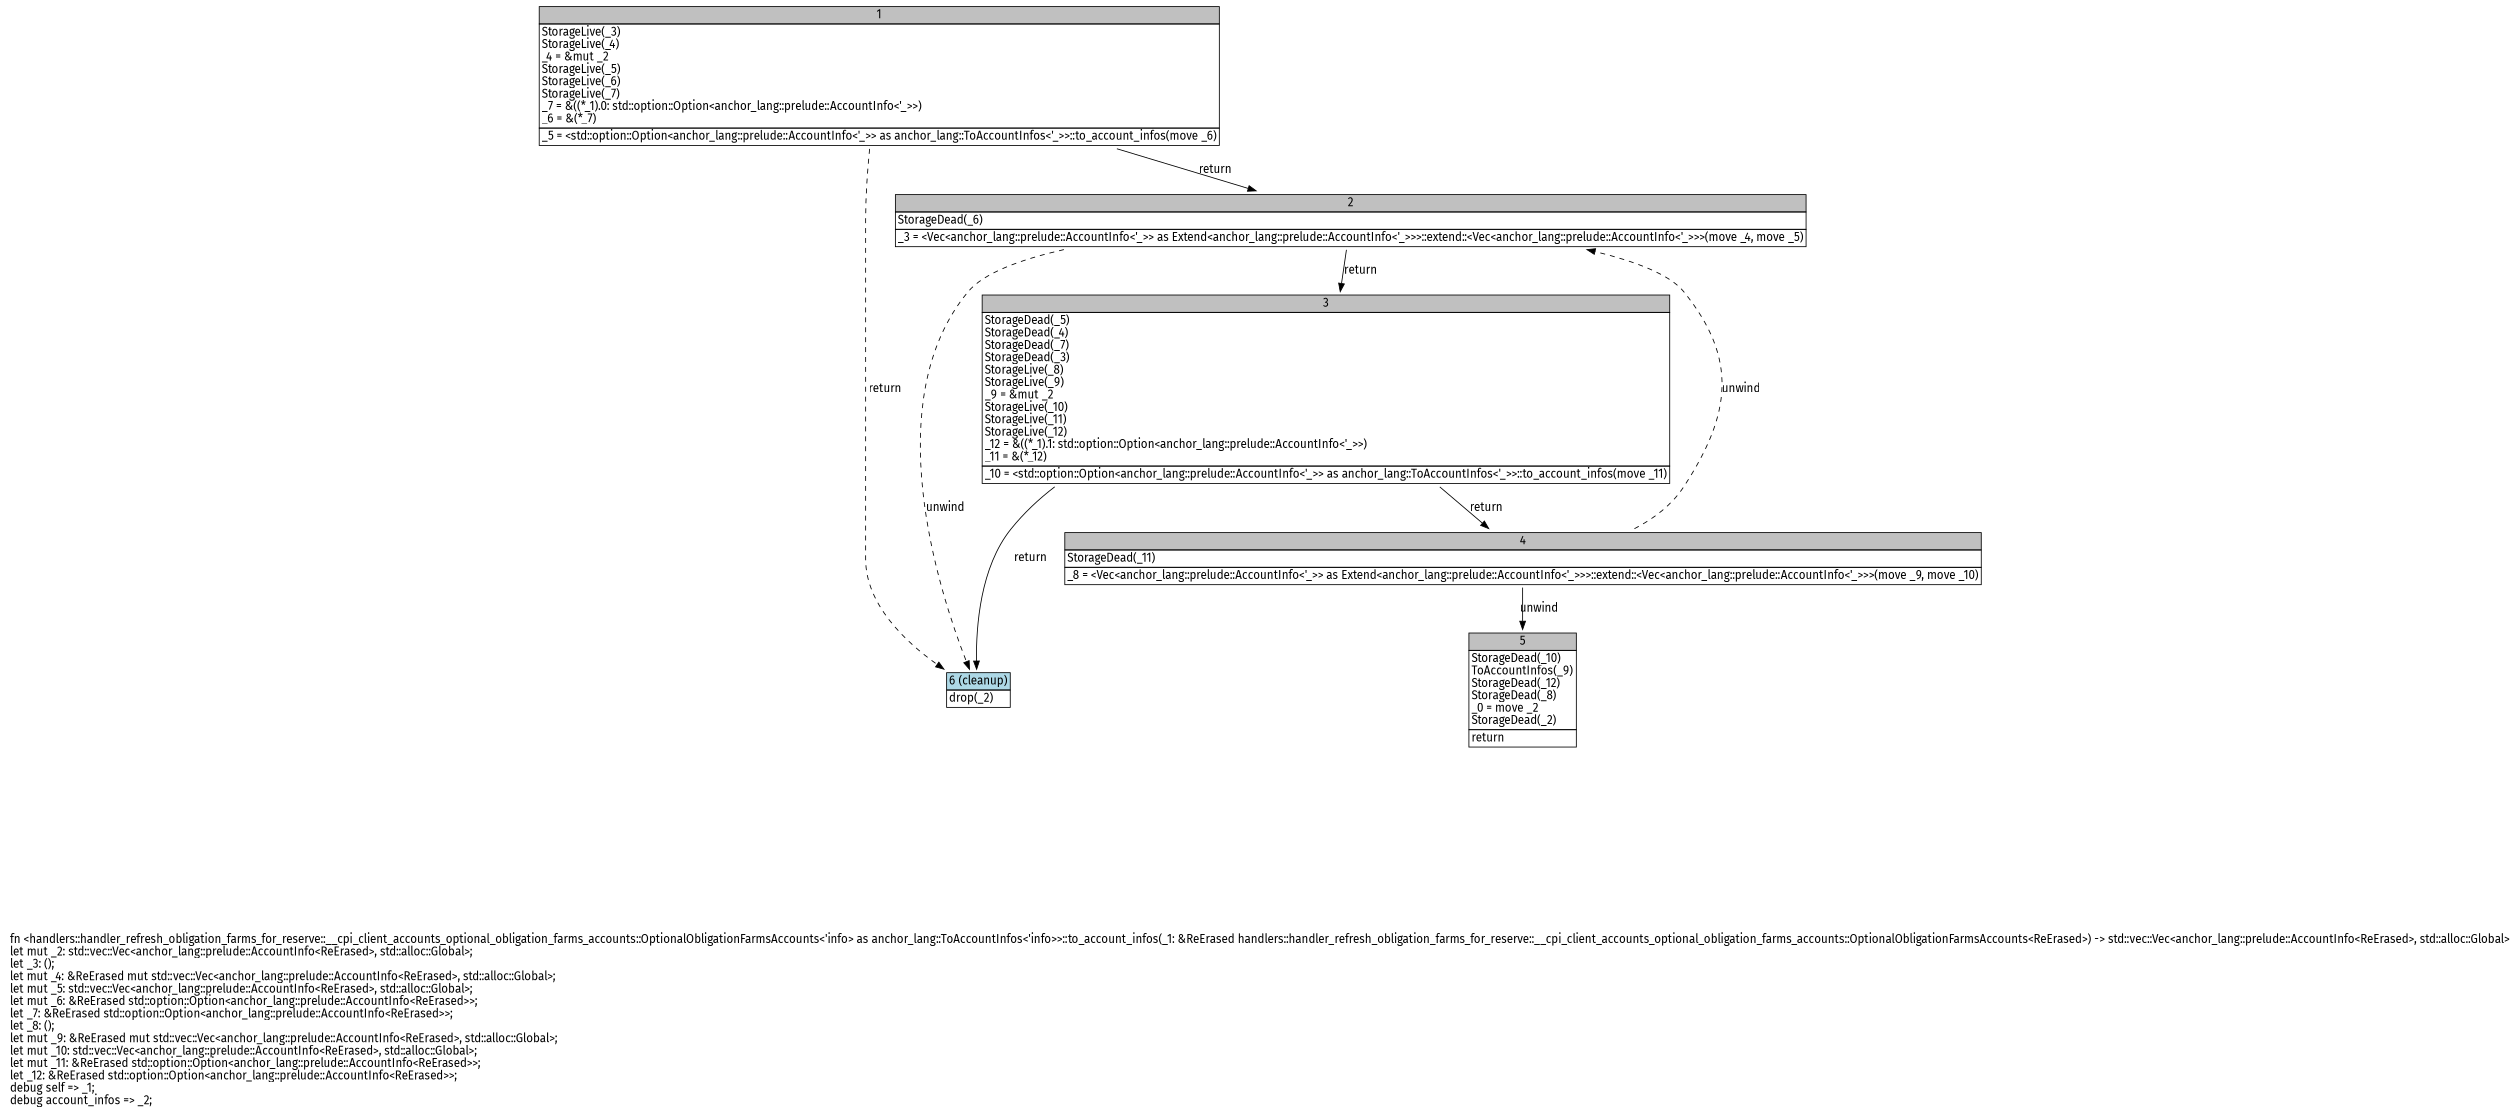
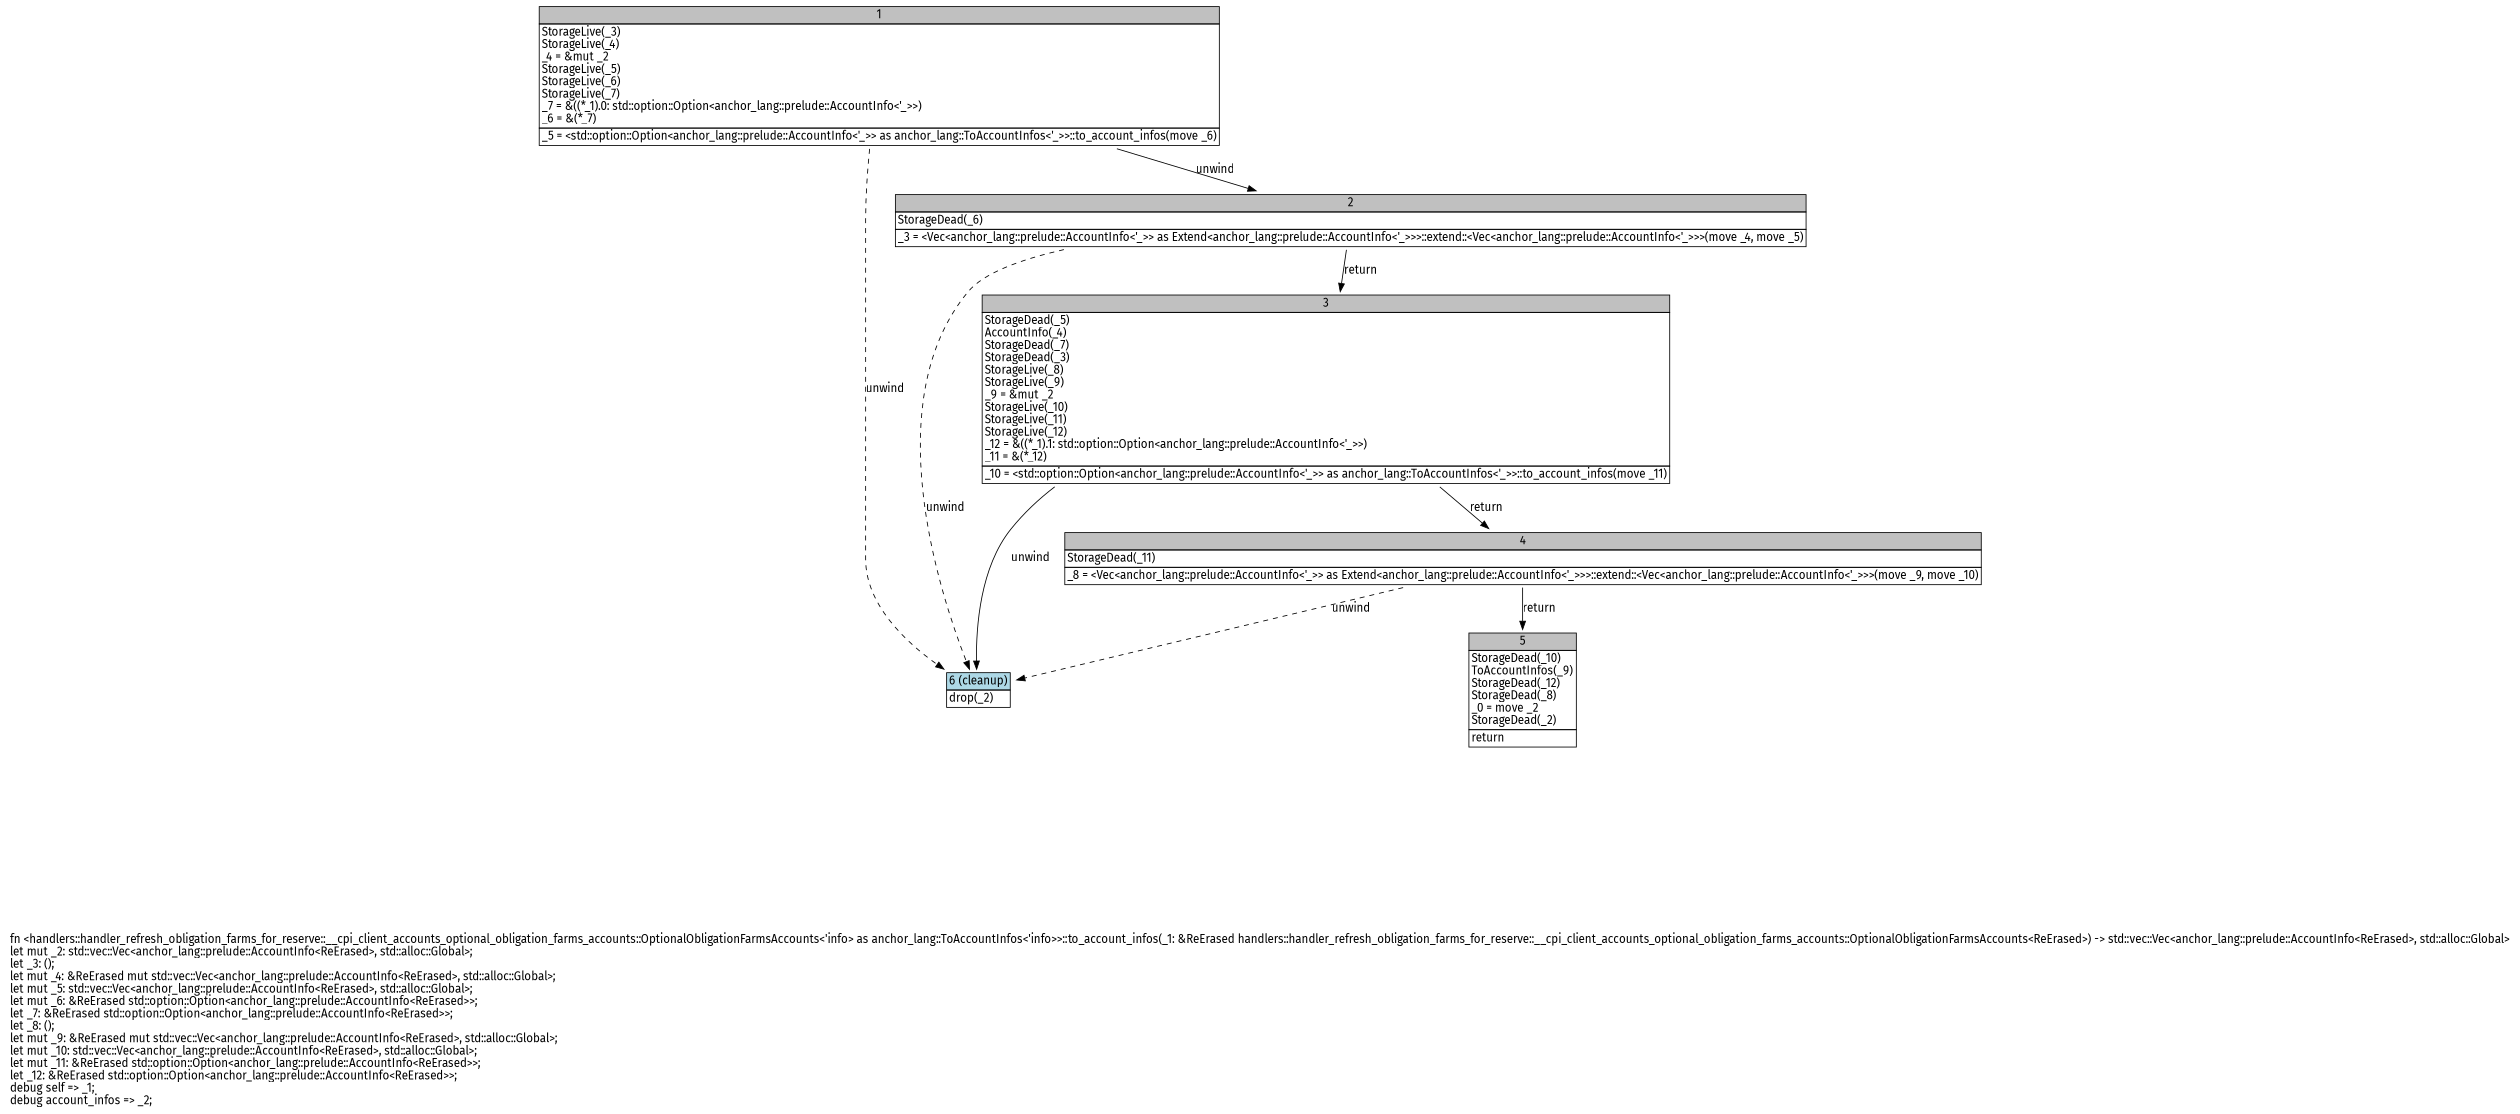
edge "1" -> "2": label "return" -> "unwind"
node "3": text "StorageDead(_4)" -> "AccountInfo(_4)"
edge "4" -> "2": now "4" -> "6 (cleanup)"
edge "1" -> "6 (cleanup)": label "return" -> "unwind"
edge "3" -> "6 (cleanup)": label "return" -> "unwind"
edge "4" -> "5": label "unwind" -> "return"
